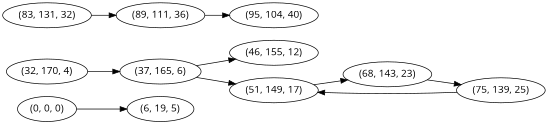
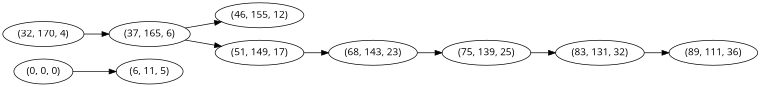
node "(95, 104, 40)": removed
edge "(75, 139, 25)" -> "(51, 149, 17)": now "(75, 139, 25)" -> "(83, 131, 32)"
node "(6, 19, 5)": label "(6, 19, 5)" -> "(6, 11, 5)"
